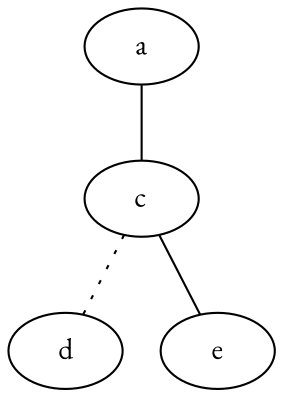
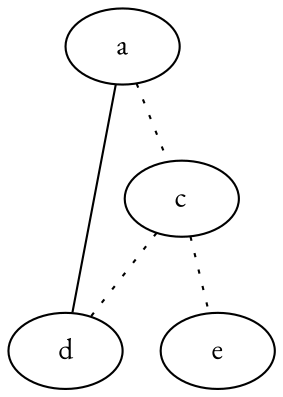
edge "a" -- "c": style solid -> dotted
edge "a" -- "d": added
edge "c" -- "e": style solid -> dotted
